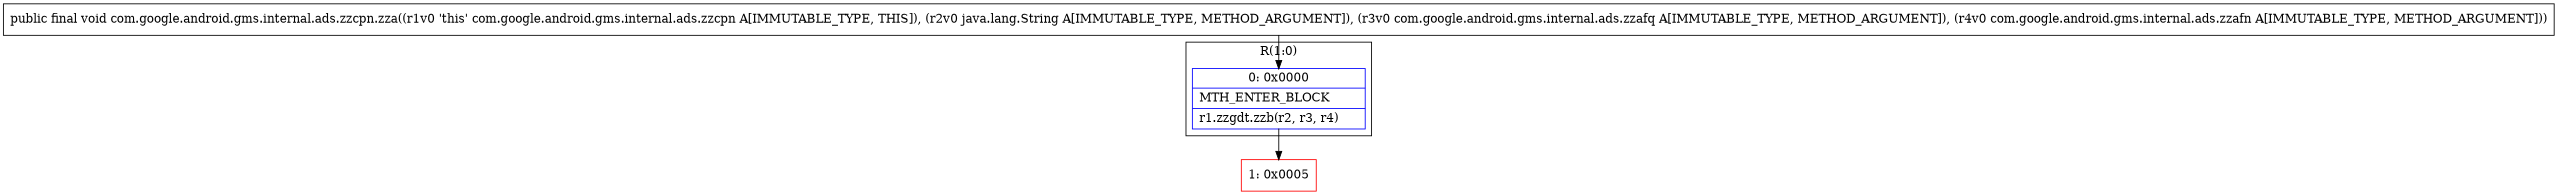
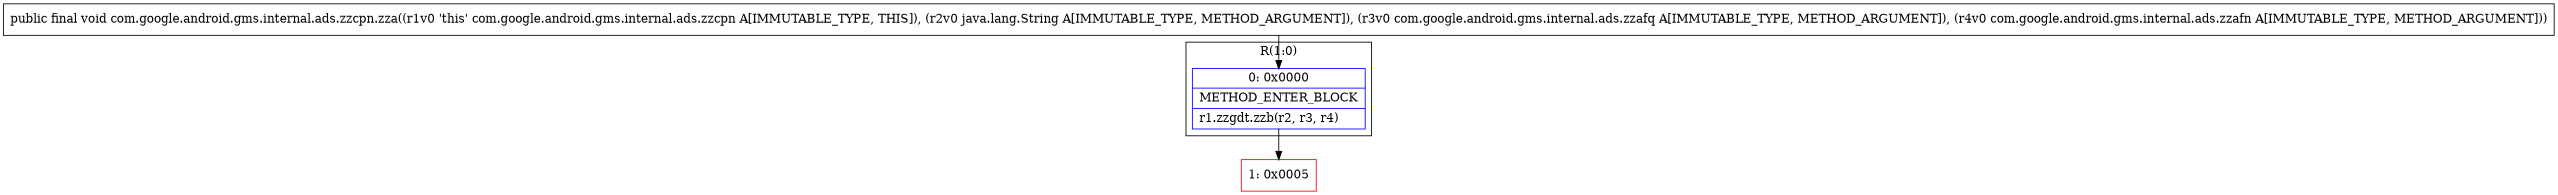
node "0: 0x0000": text "MTH_ENTER_BLOCK" -> "METHOD_ENTER_BLOCK"
